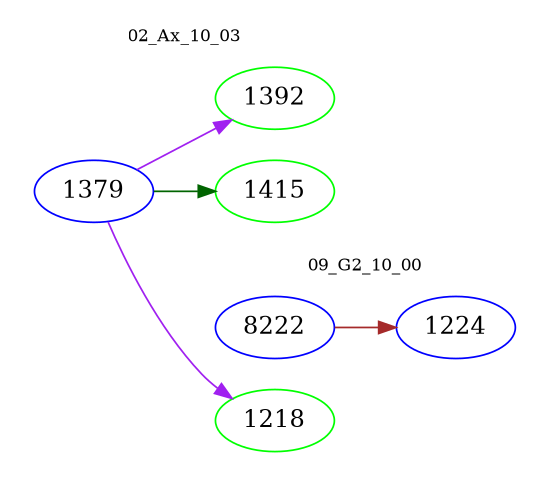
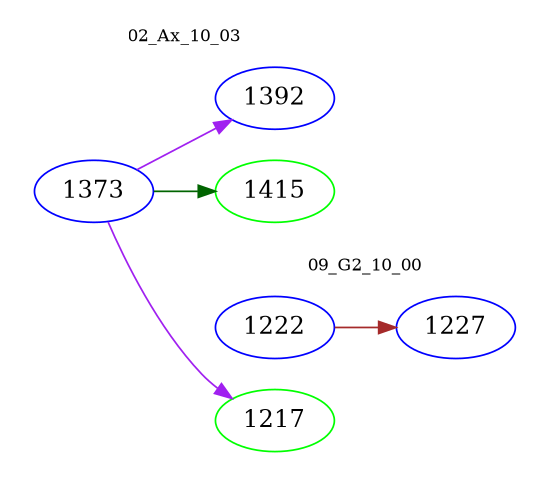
node "1392": color green -> blue
node "1379": label "1379" -> "1373"
node "8222": label "8222" -> "1222"
node "1224": label "1224" -> "1227"
node "1218": label "1218" -> "1217"
